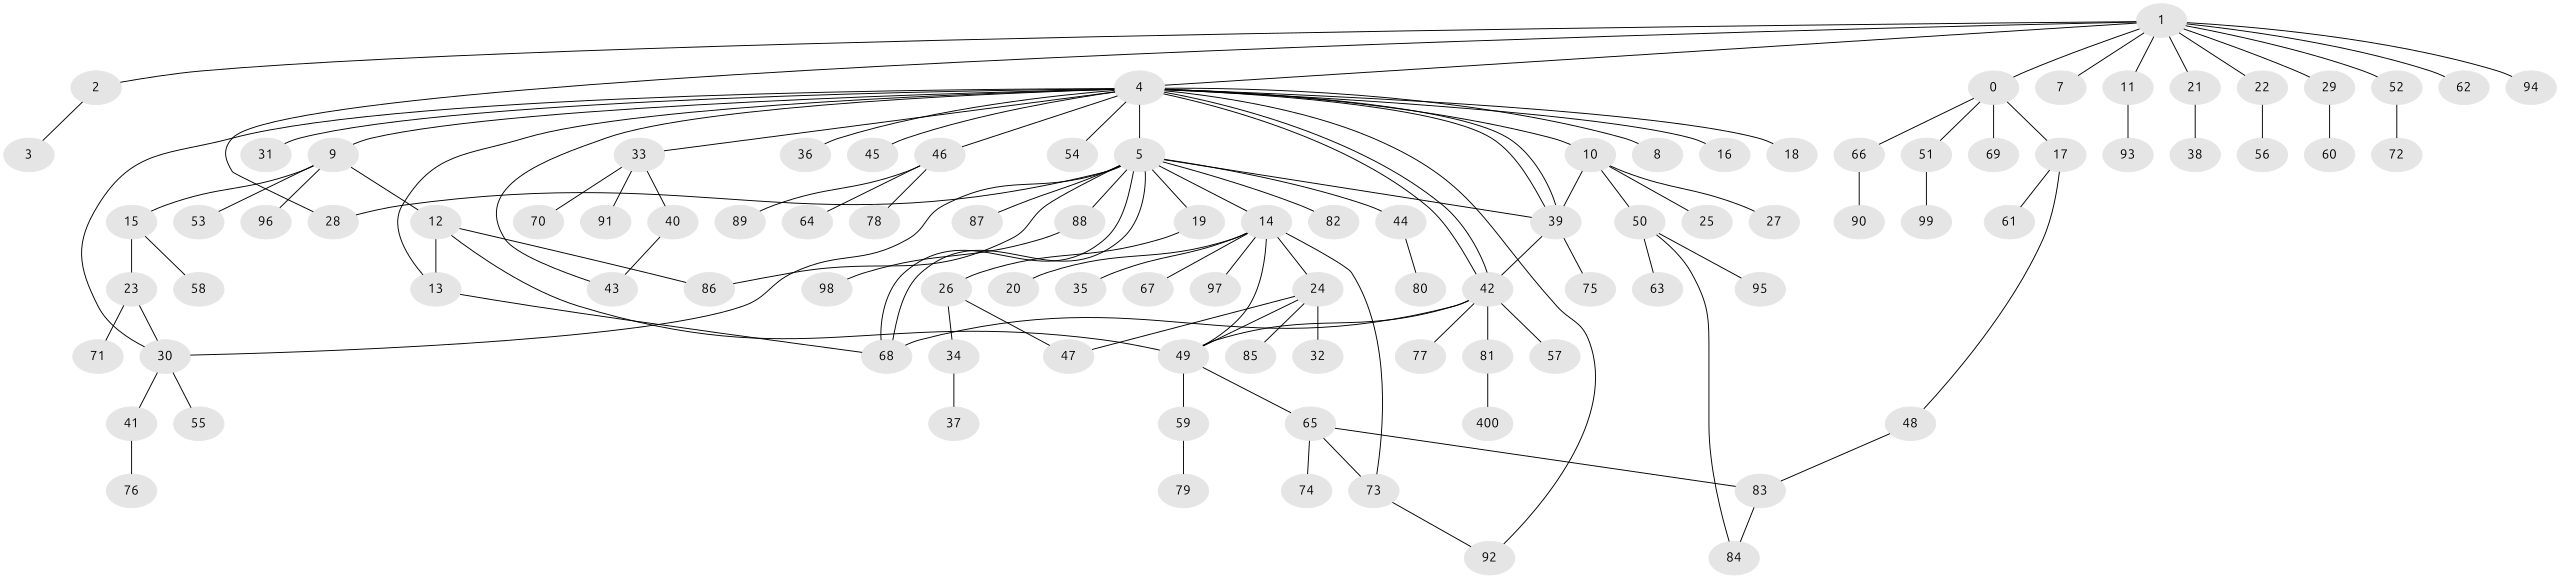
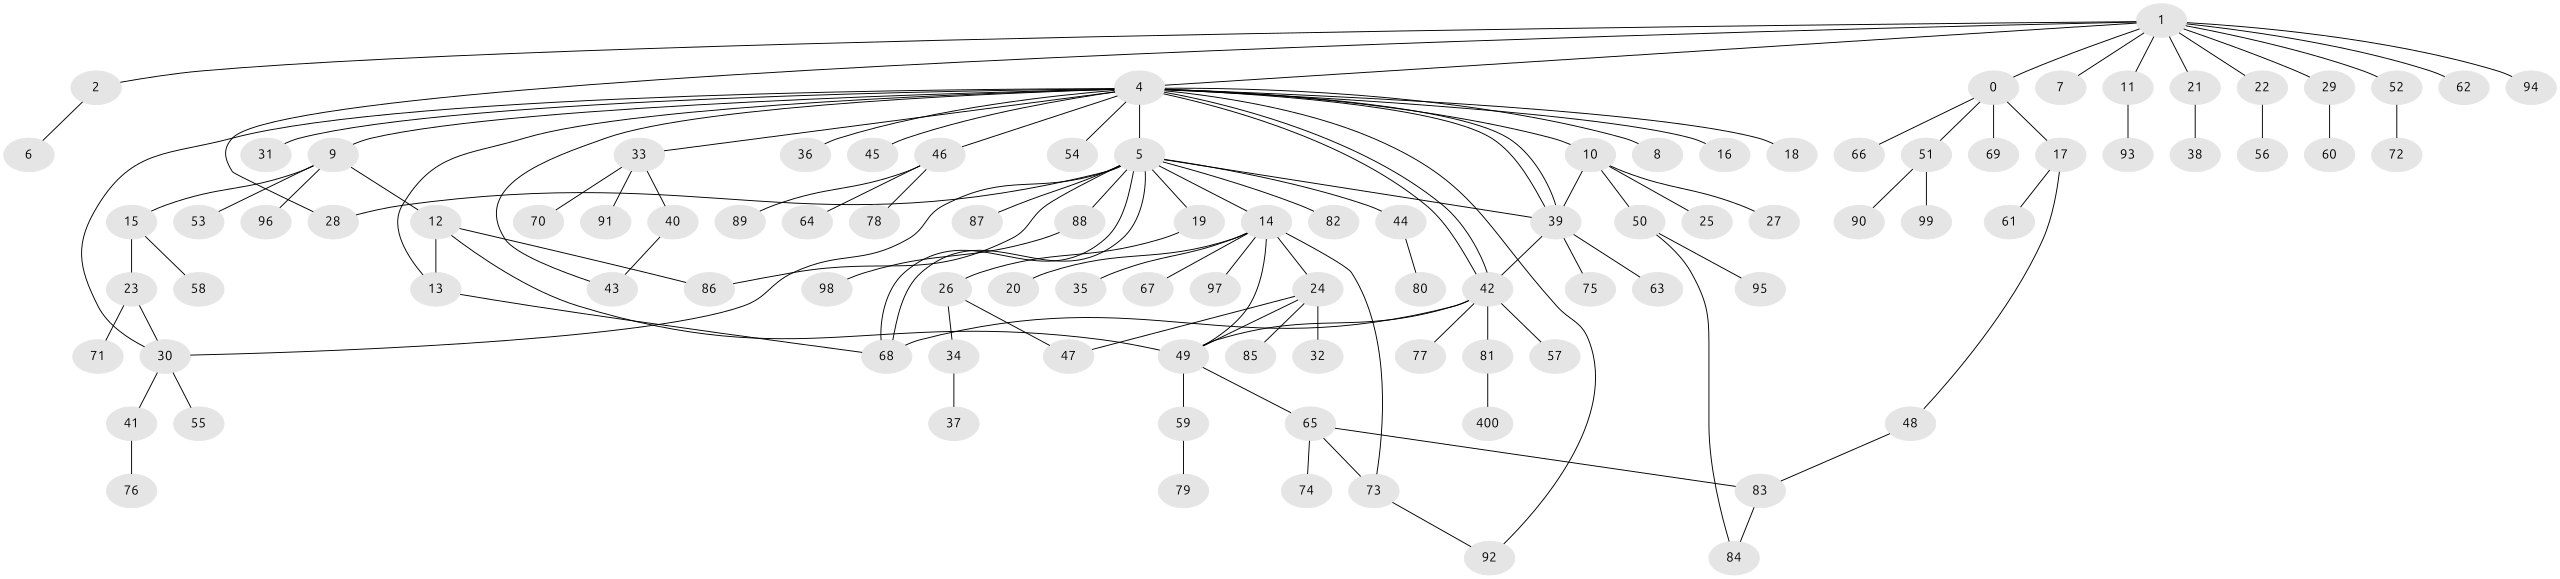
node "3": label "3" -> "6"
edge "66" -- "90": now "51" -- "90"
edge "50" -- "63": now "39" -- "63"
